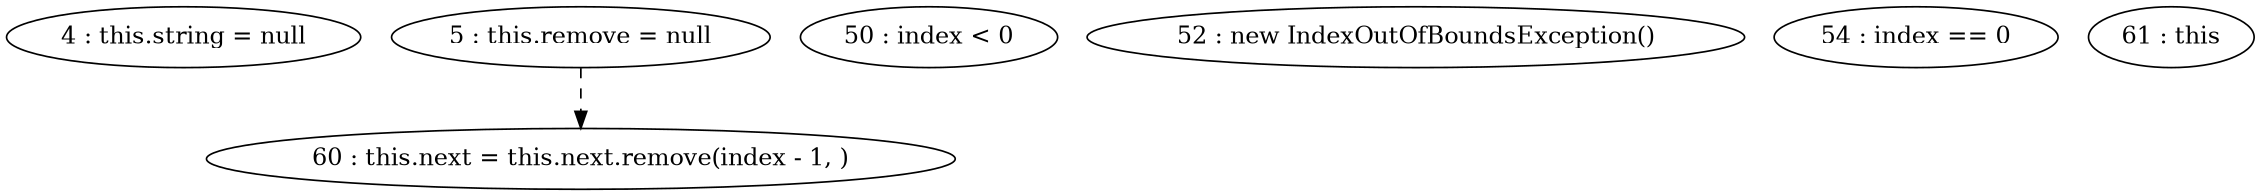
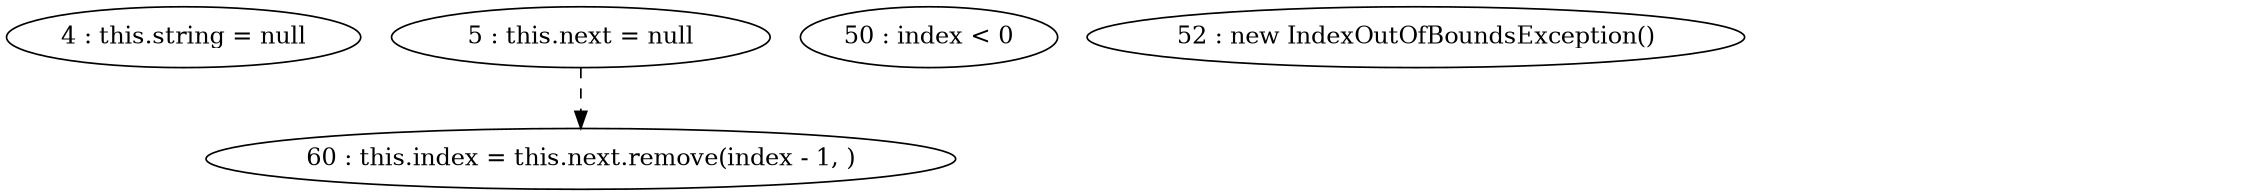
node "5 : this.remove = null": label "5 : this.remove = null" -> "5 : this.next = null"
node "54 : index == 0": removed
node "61 : this": removed
node "60 : this.next = this.next.remove(index - 1, )": label "60 : this.next = this.next.remove(index - 1, )" -> "60 : this.index = this.next.remove(index - 1, )"
